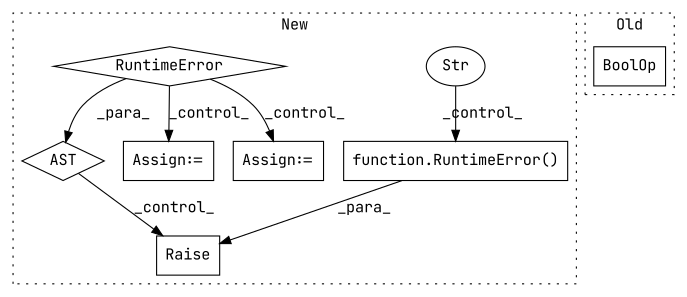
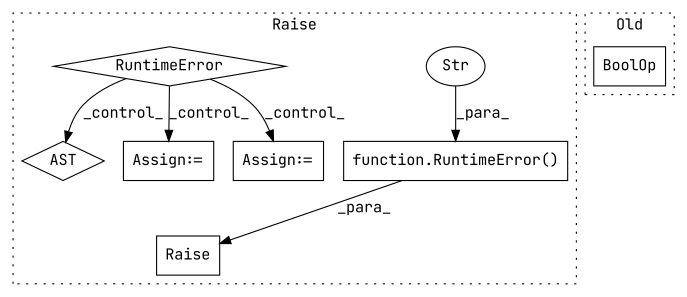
cluster "New": label "New" -> "Raise"
edge "RuntimeError" -> "AST": label "_para_" -> "_control_"
edge "Str" -> "function.RuntimeError()": label "_control_" -> "_para_"
edge "AST" -> "Raise": removed, label "_control_"
